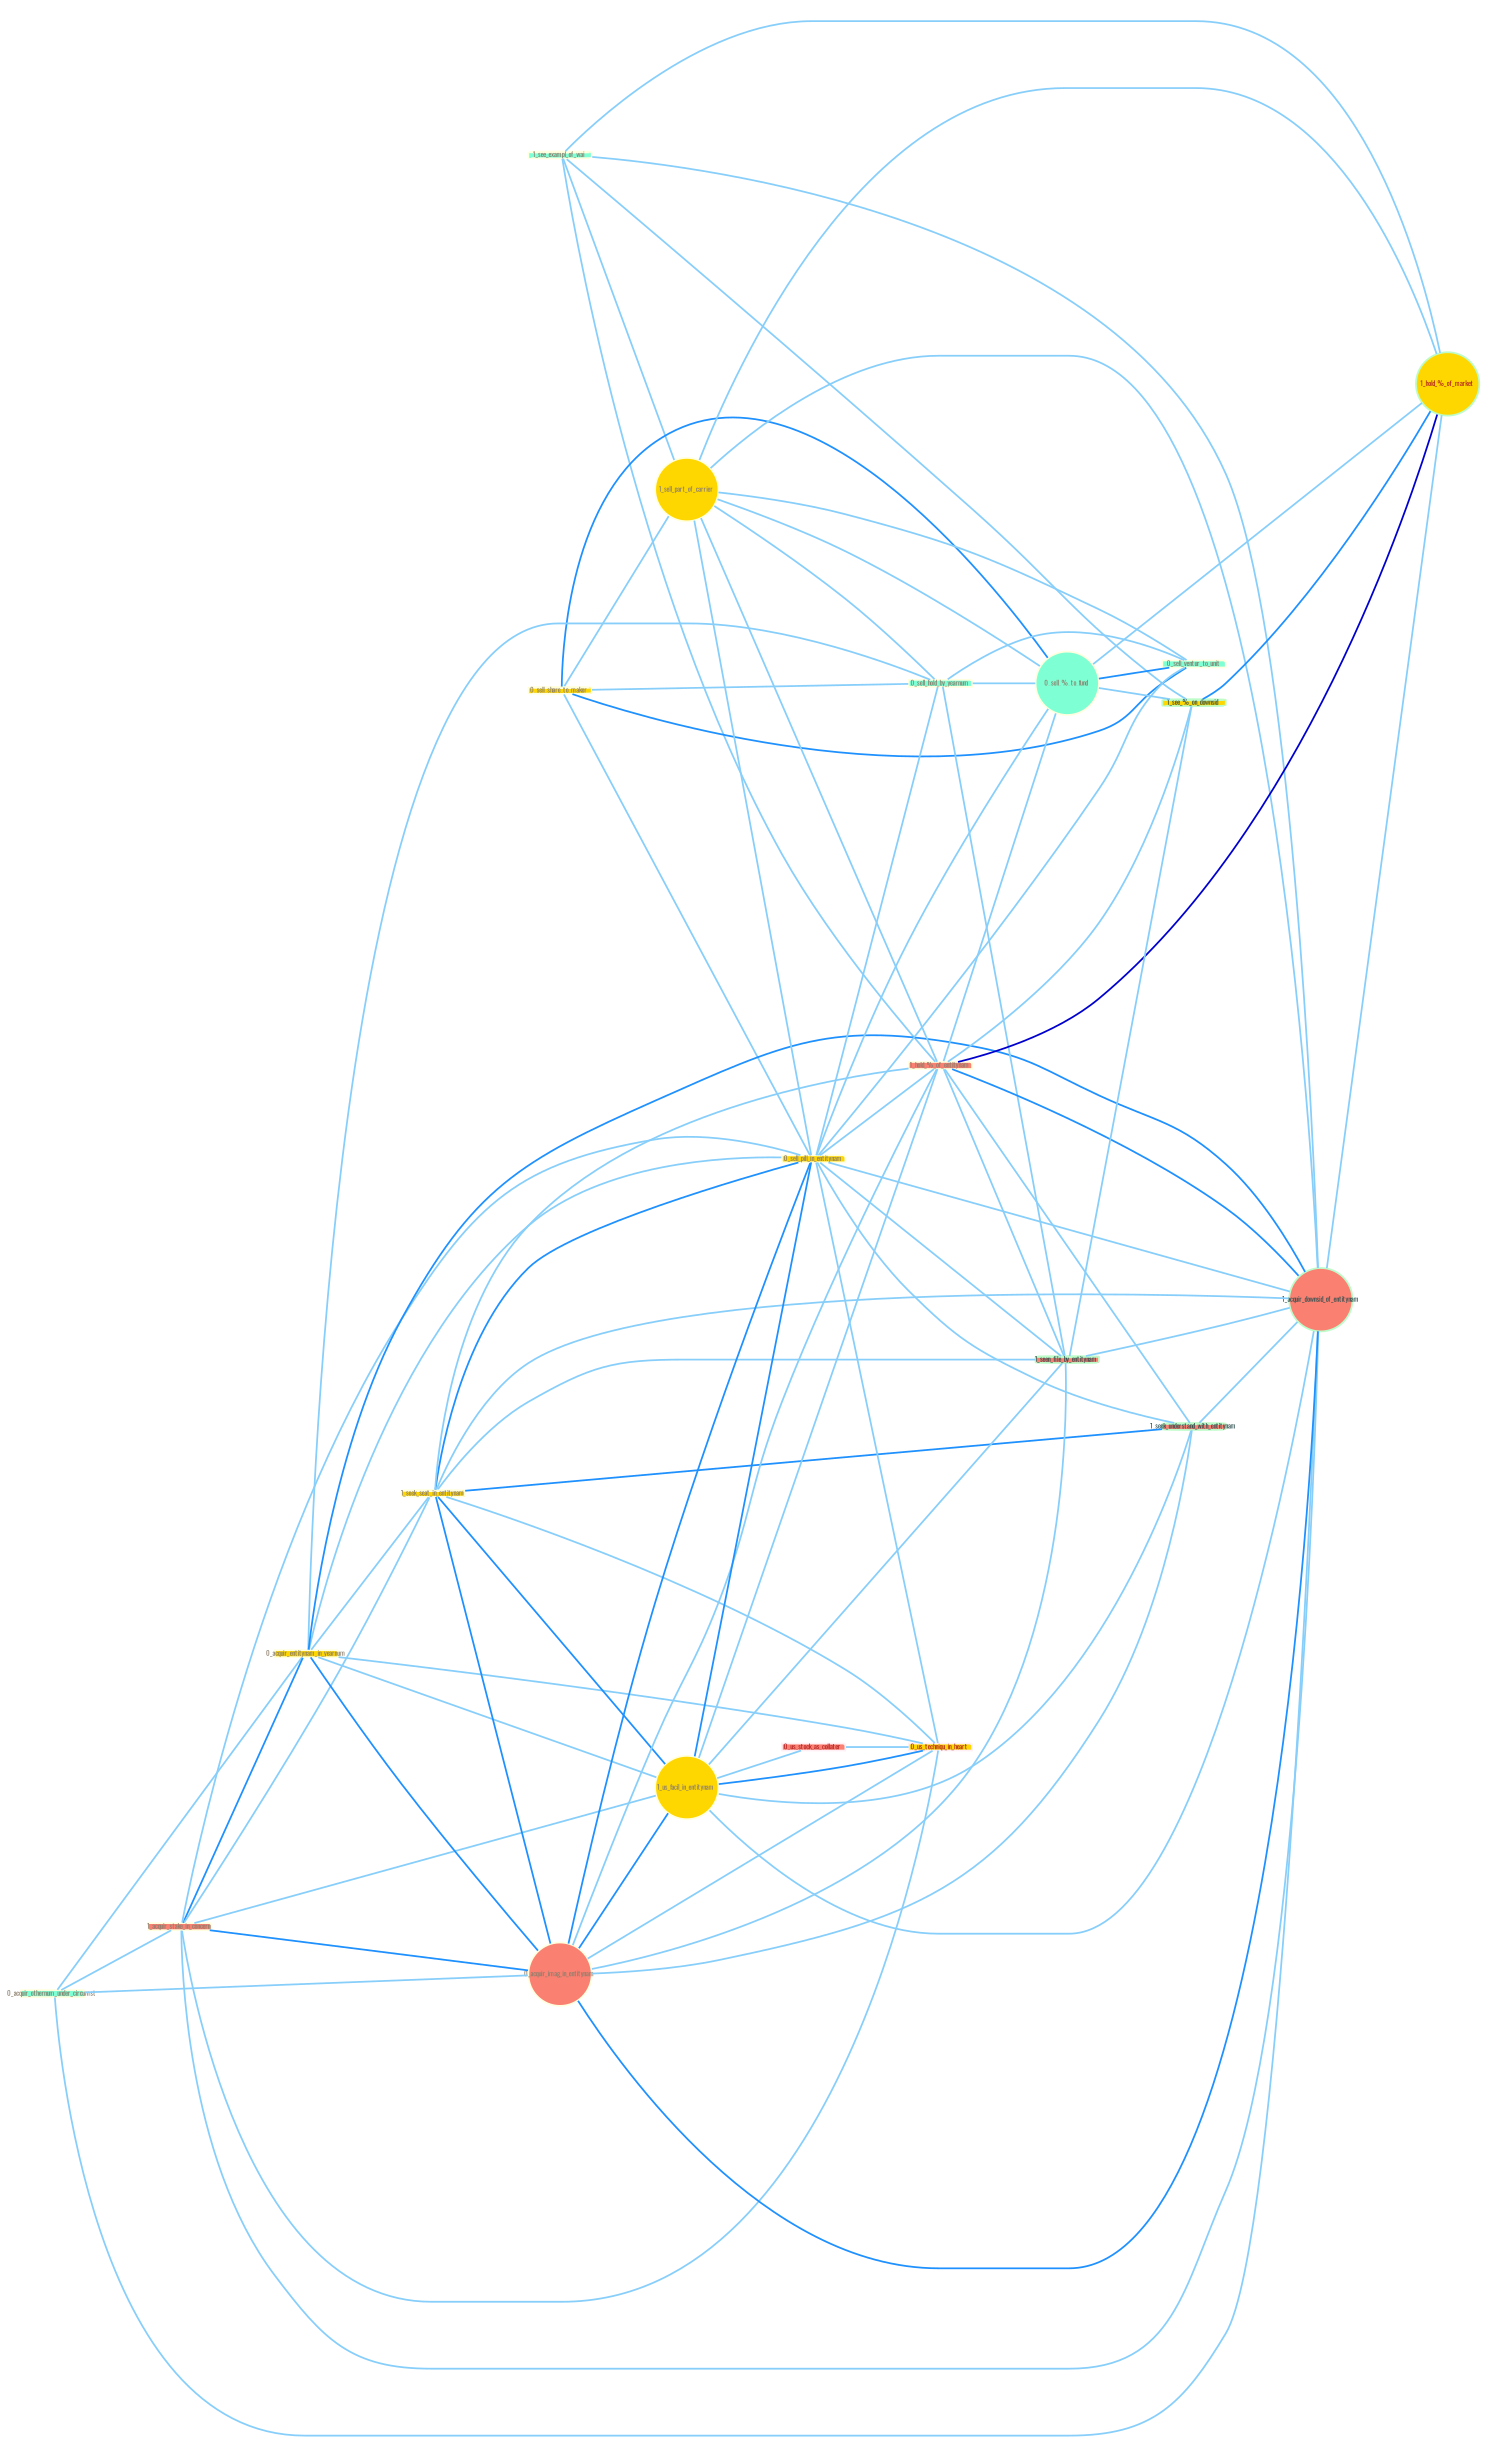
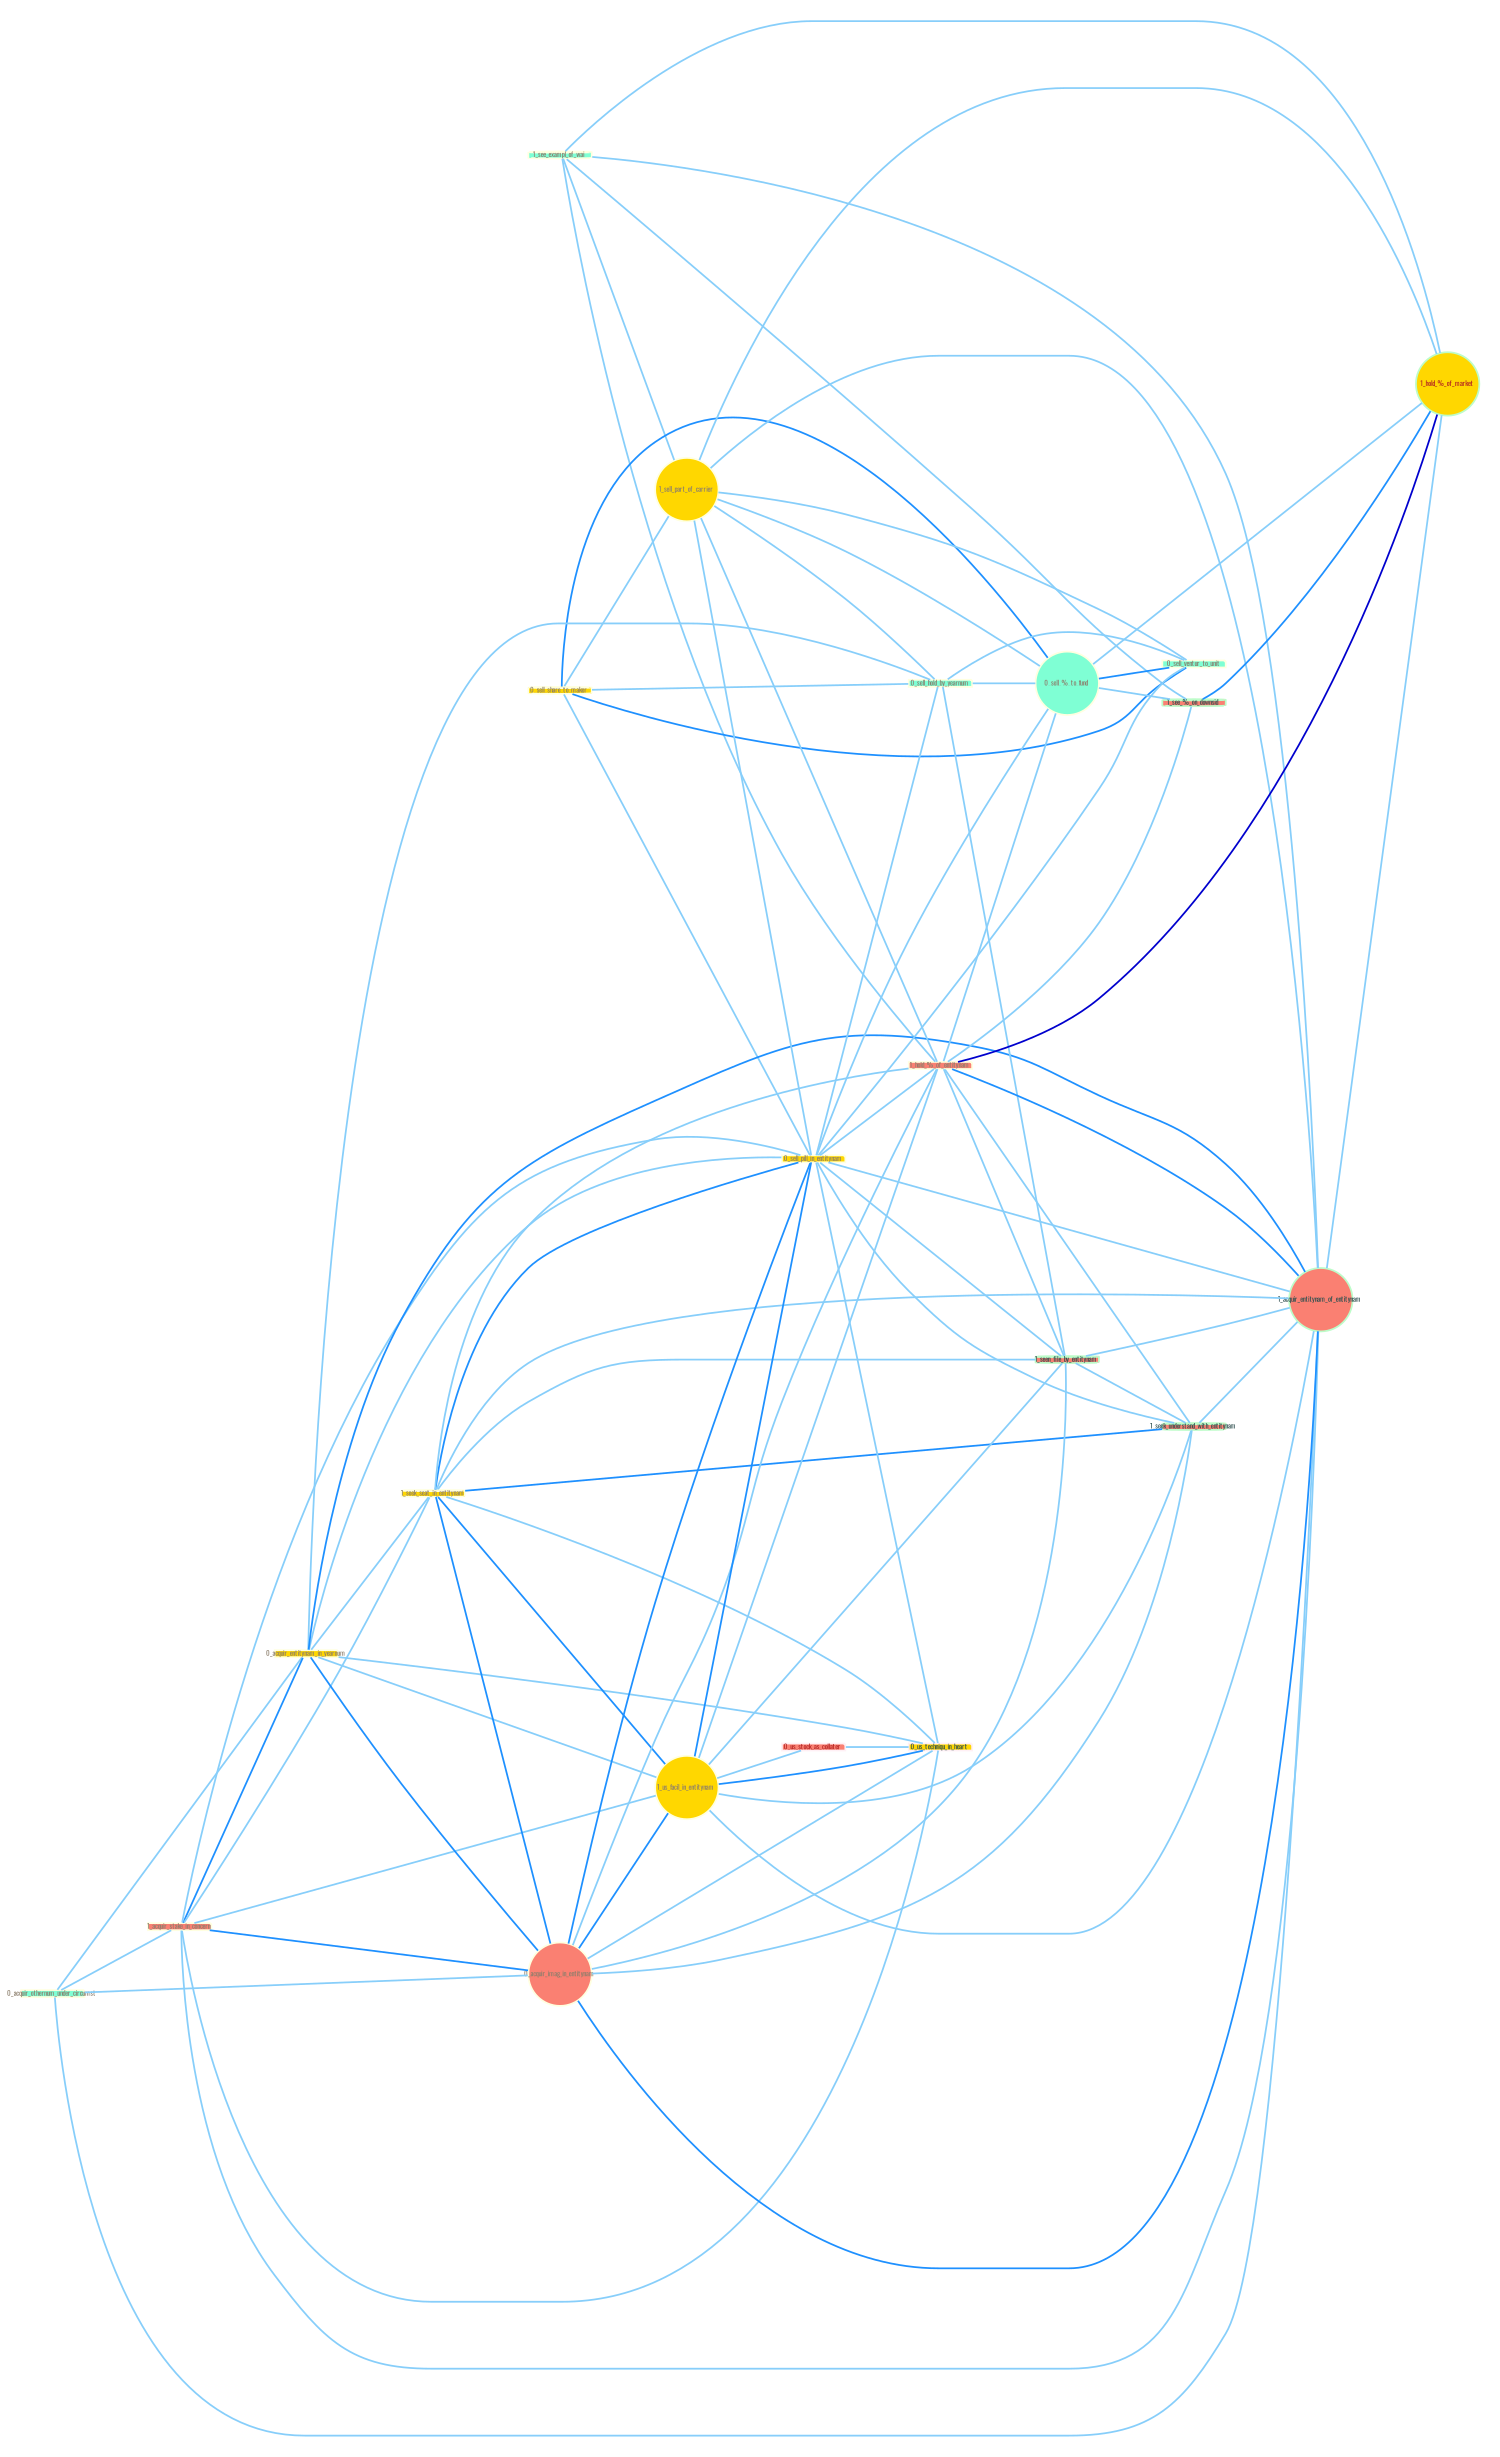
node "1_see_%_on_downsid": fillcolor gold -> salmon
edge "1_see_%_on_downsid" -- "1_seen_file_by_entitynam": now "1_seek_understand_with_entitynam" -- "1_seen_file_by_entitynam"
node "1_acquir_downsid_of_entitynam": label "1_acquir_downsid_of_entitynam" -> "1_acquir_entitynam_of_entitynam"
node "0_us_techniqu_in_heart": fontcolor #b22222 -> #2f4f4f
